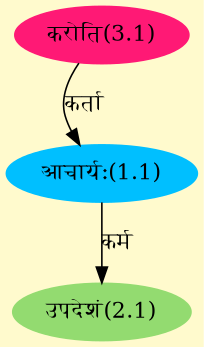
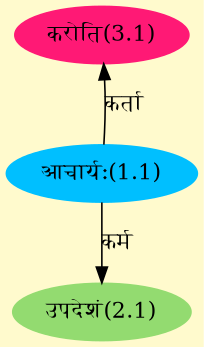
edge "करोति(3.1)" -> "आचार्यः(1.1)": reversed
